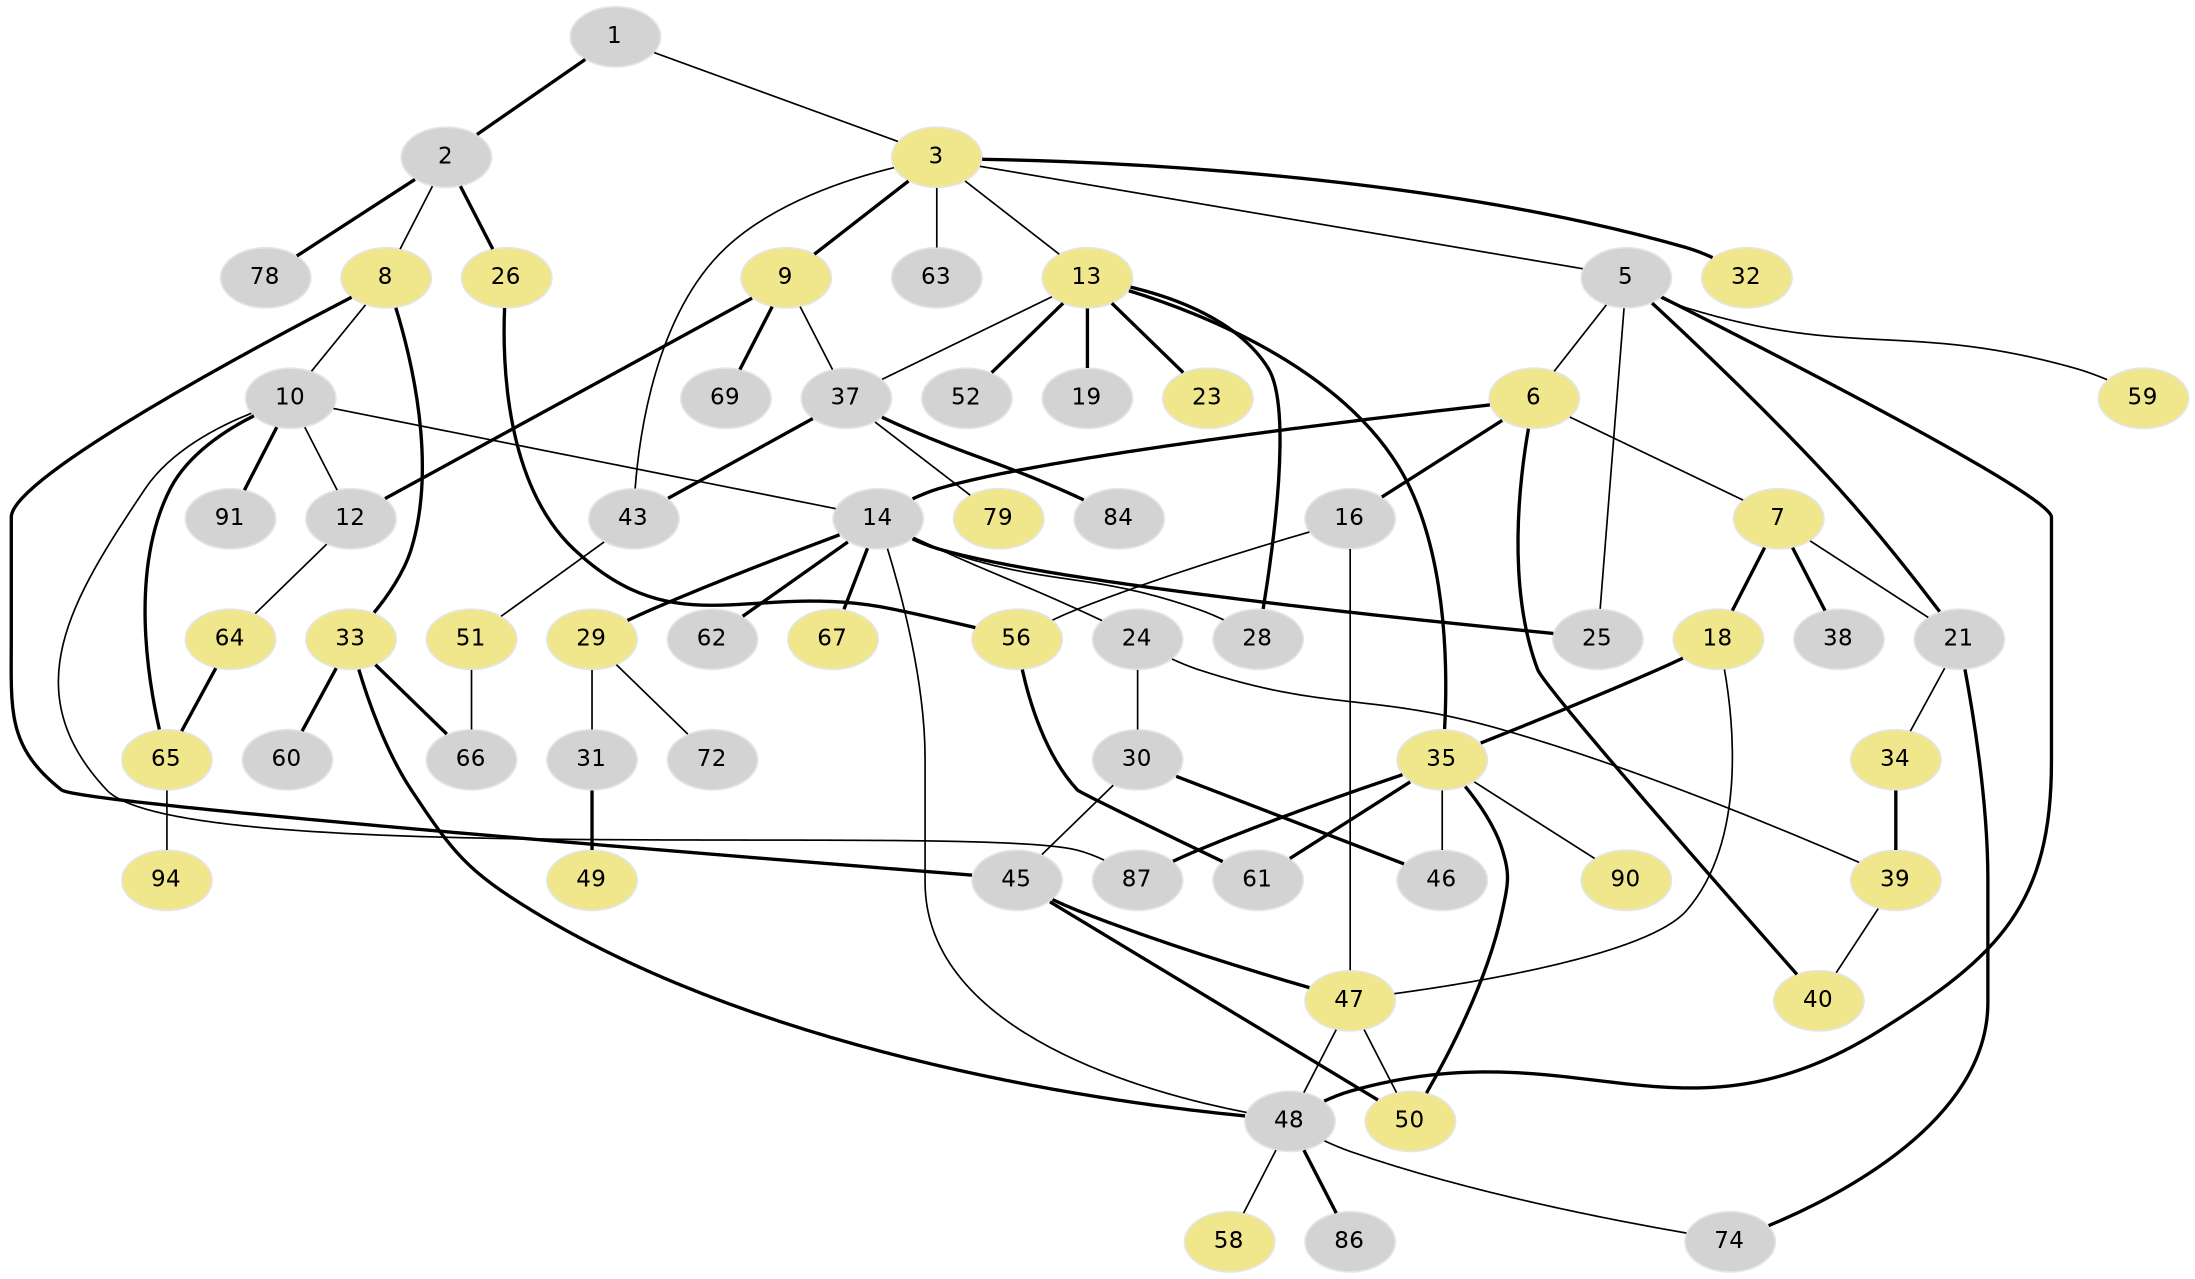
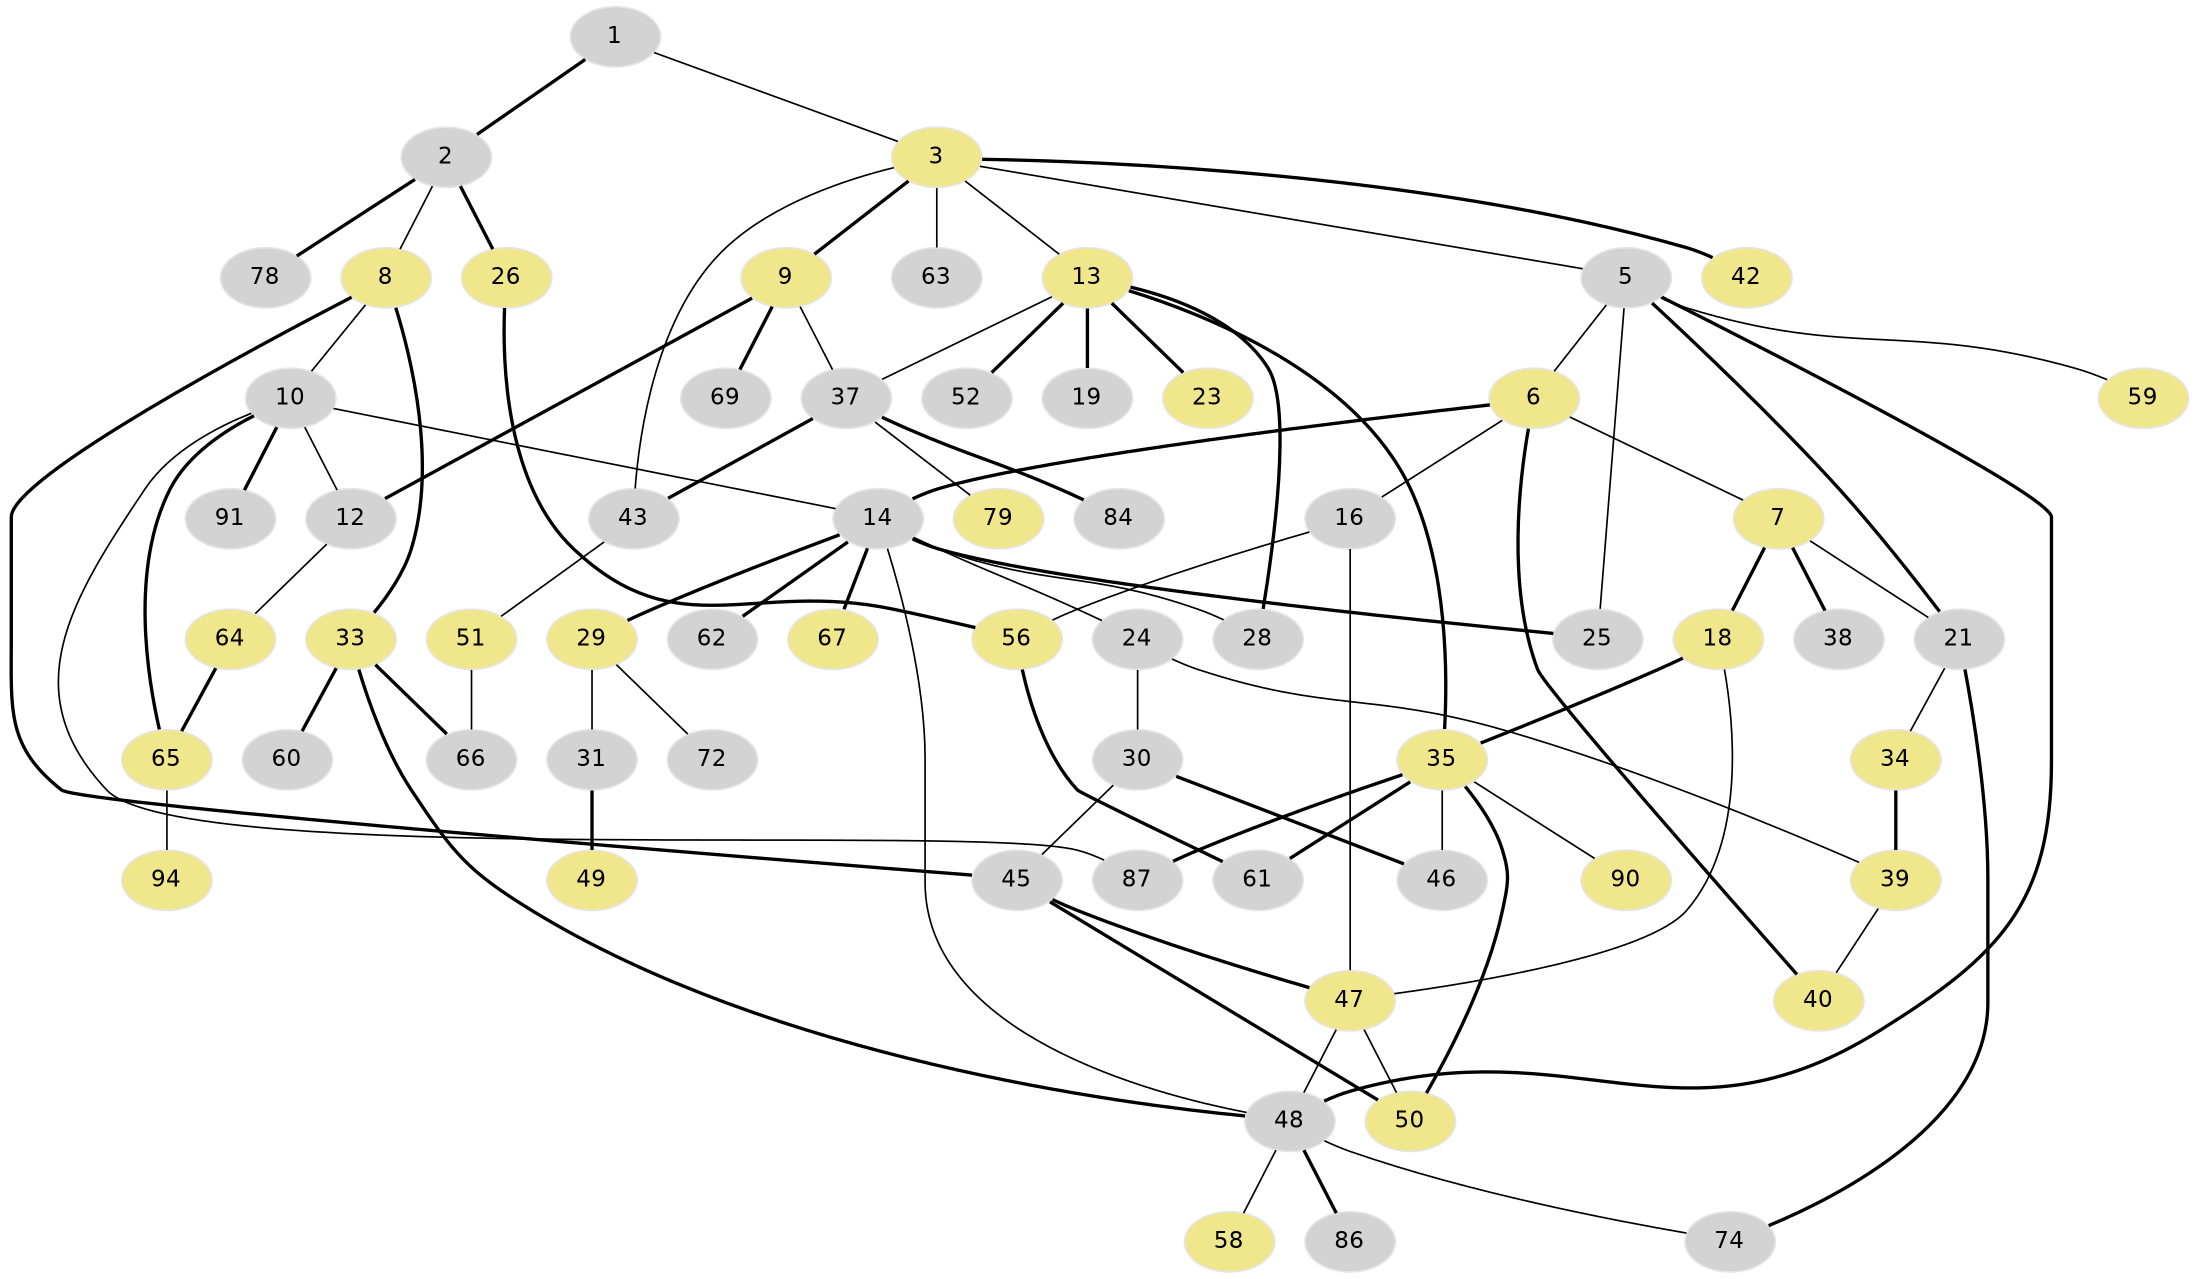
node "32": label "32" -> "42"
edge "6" -- "16": style bold -> solid
